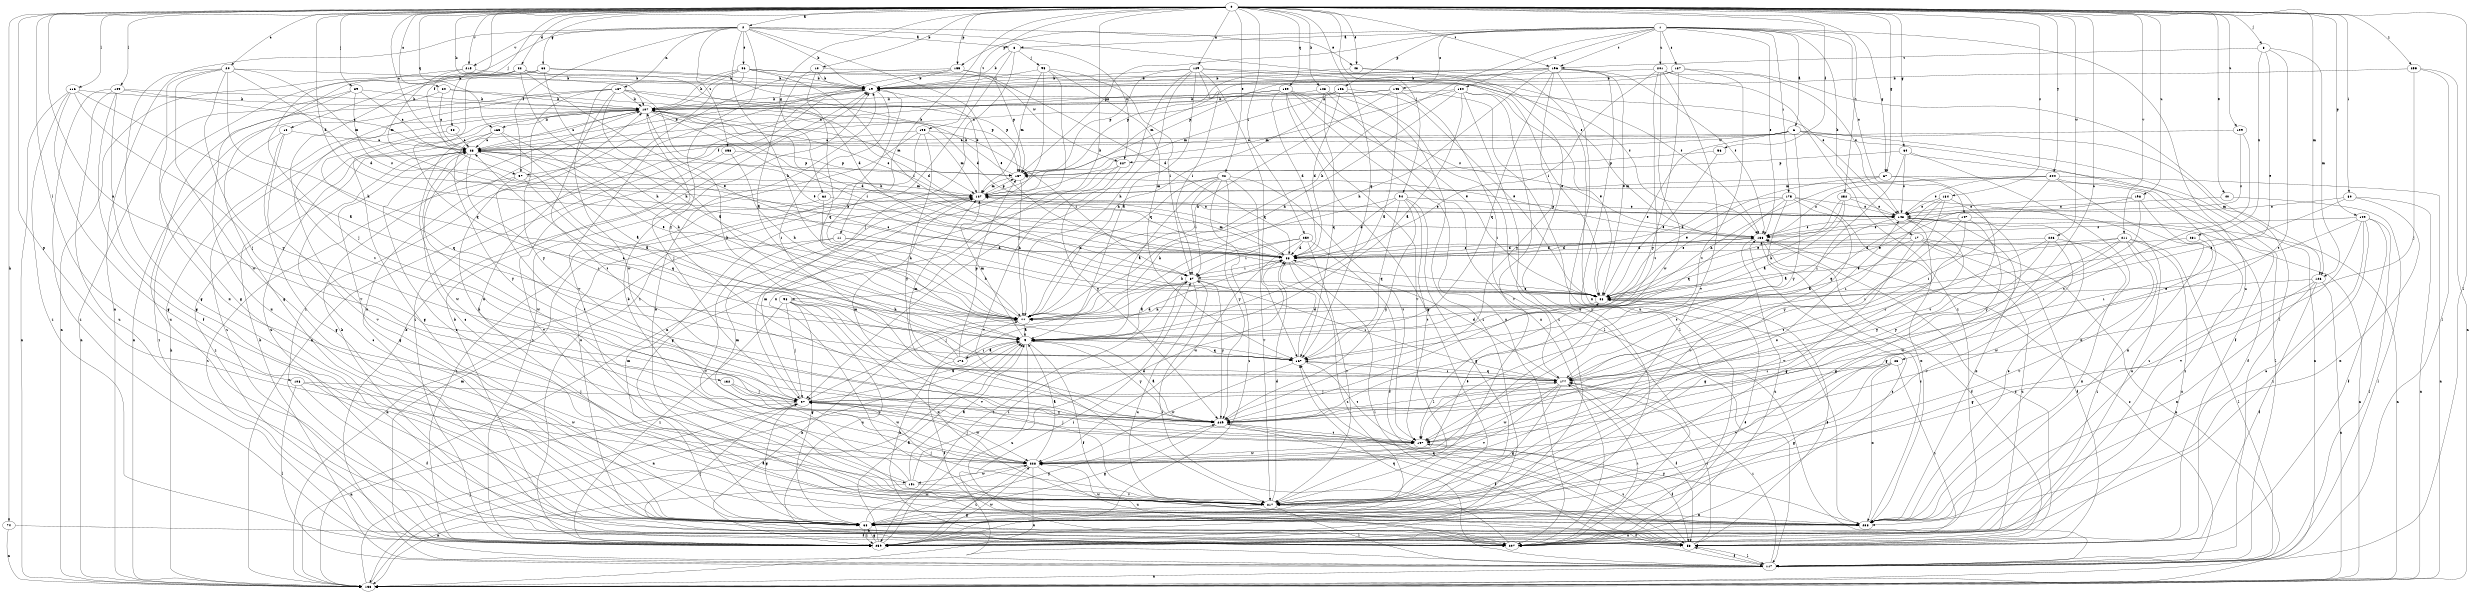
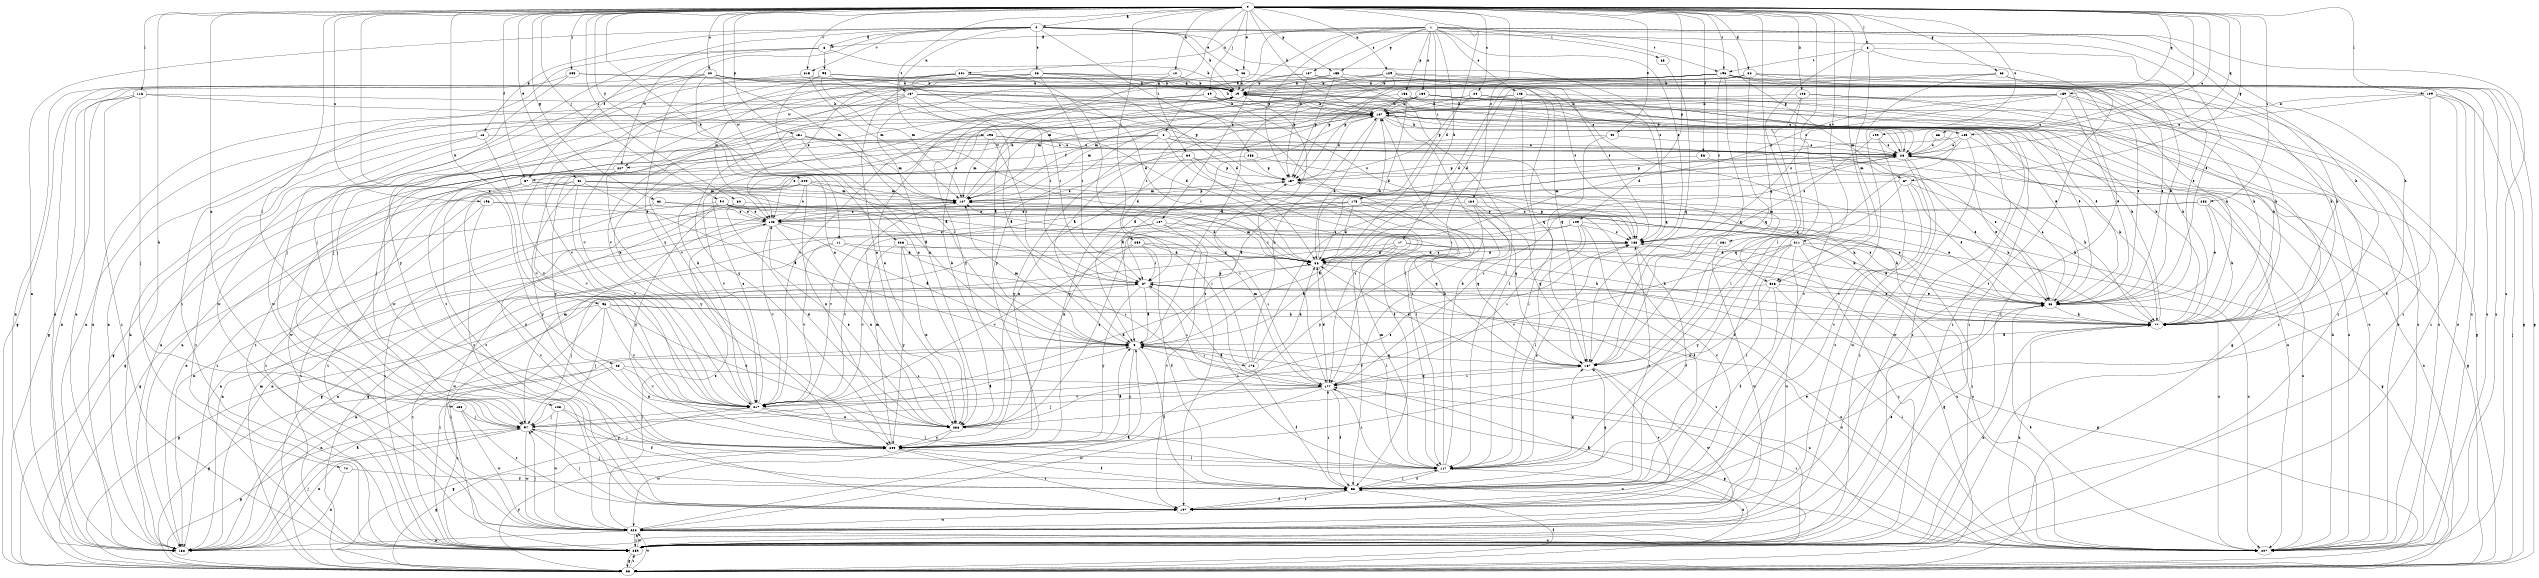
node "85": added
edge "95" -> "19": label "z" -> "b"
edge "40" -> "28": added, label "c"
node "126": label "126" -> "526"
edge "109" -> "68": label "g" -> "j"
edge "249" -> "177": now "249" -> "117"
edge "228" -> "151": reversed
